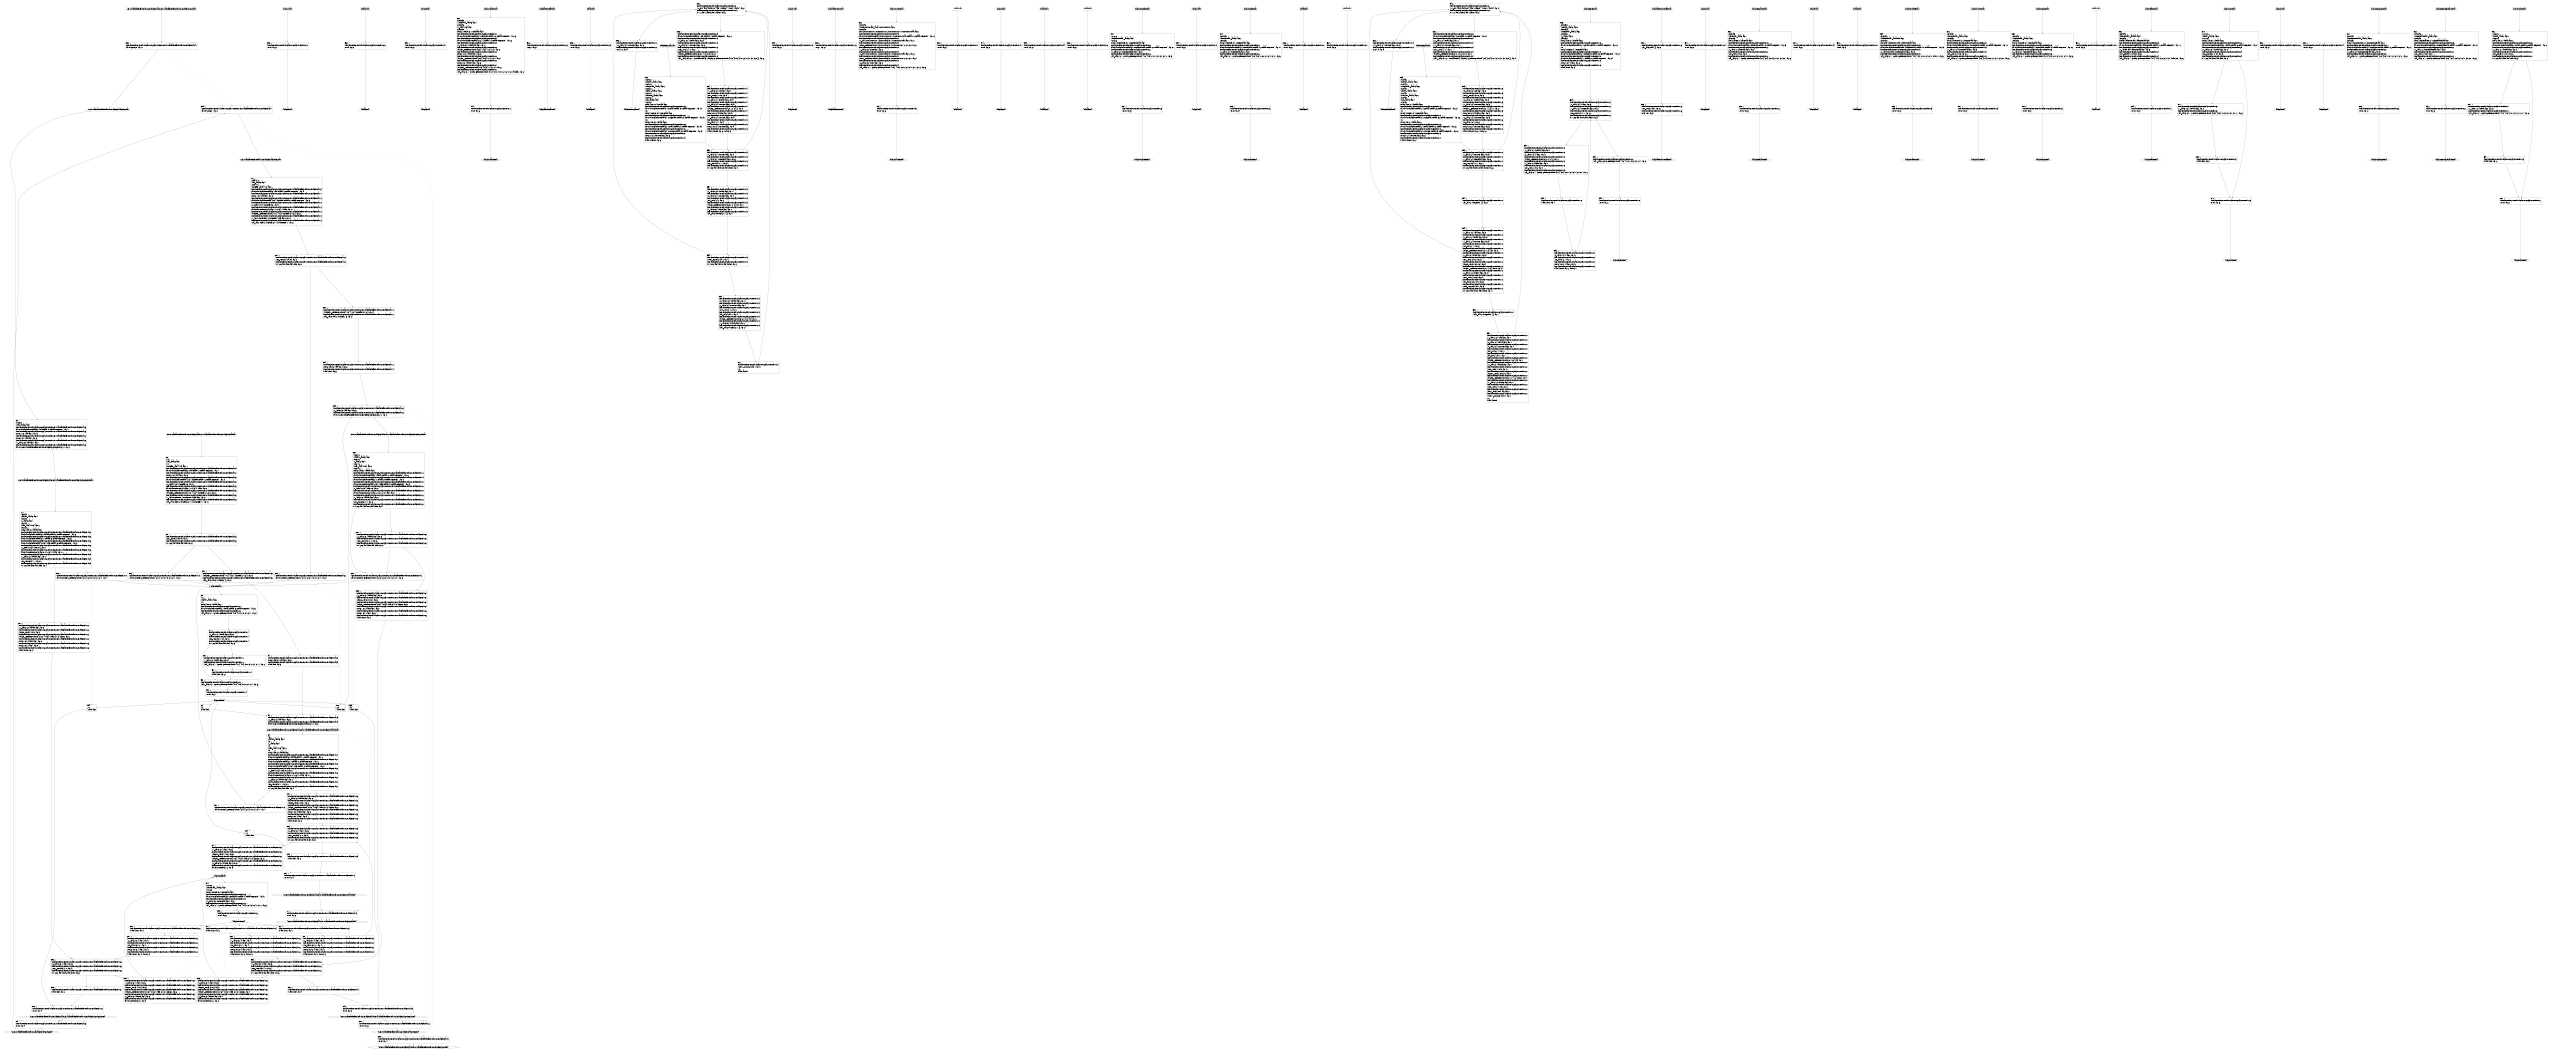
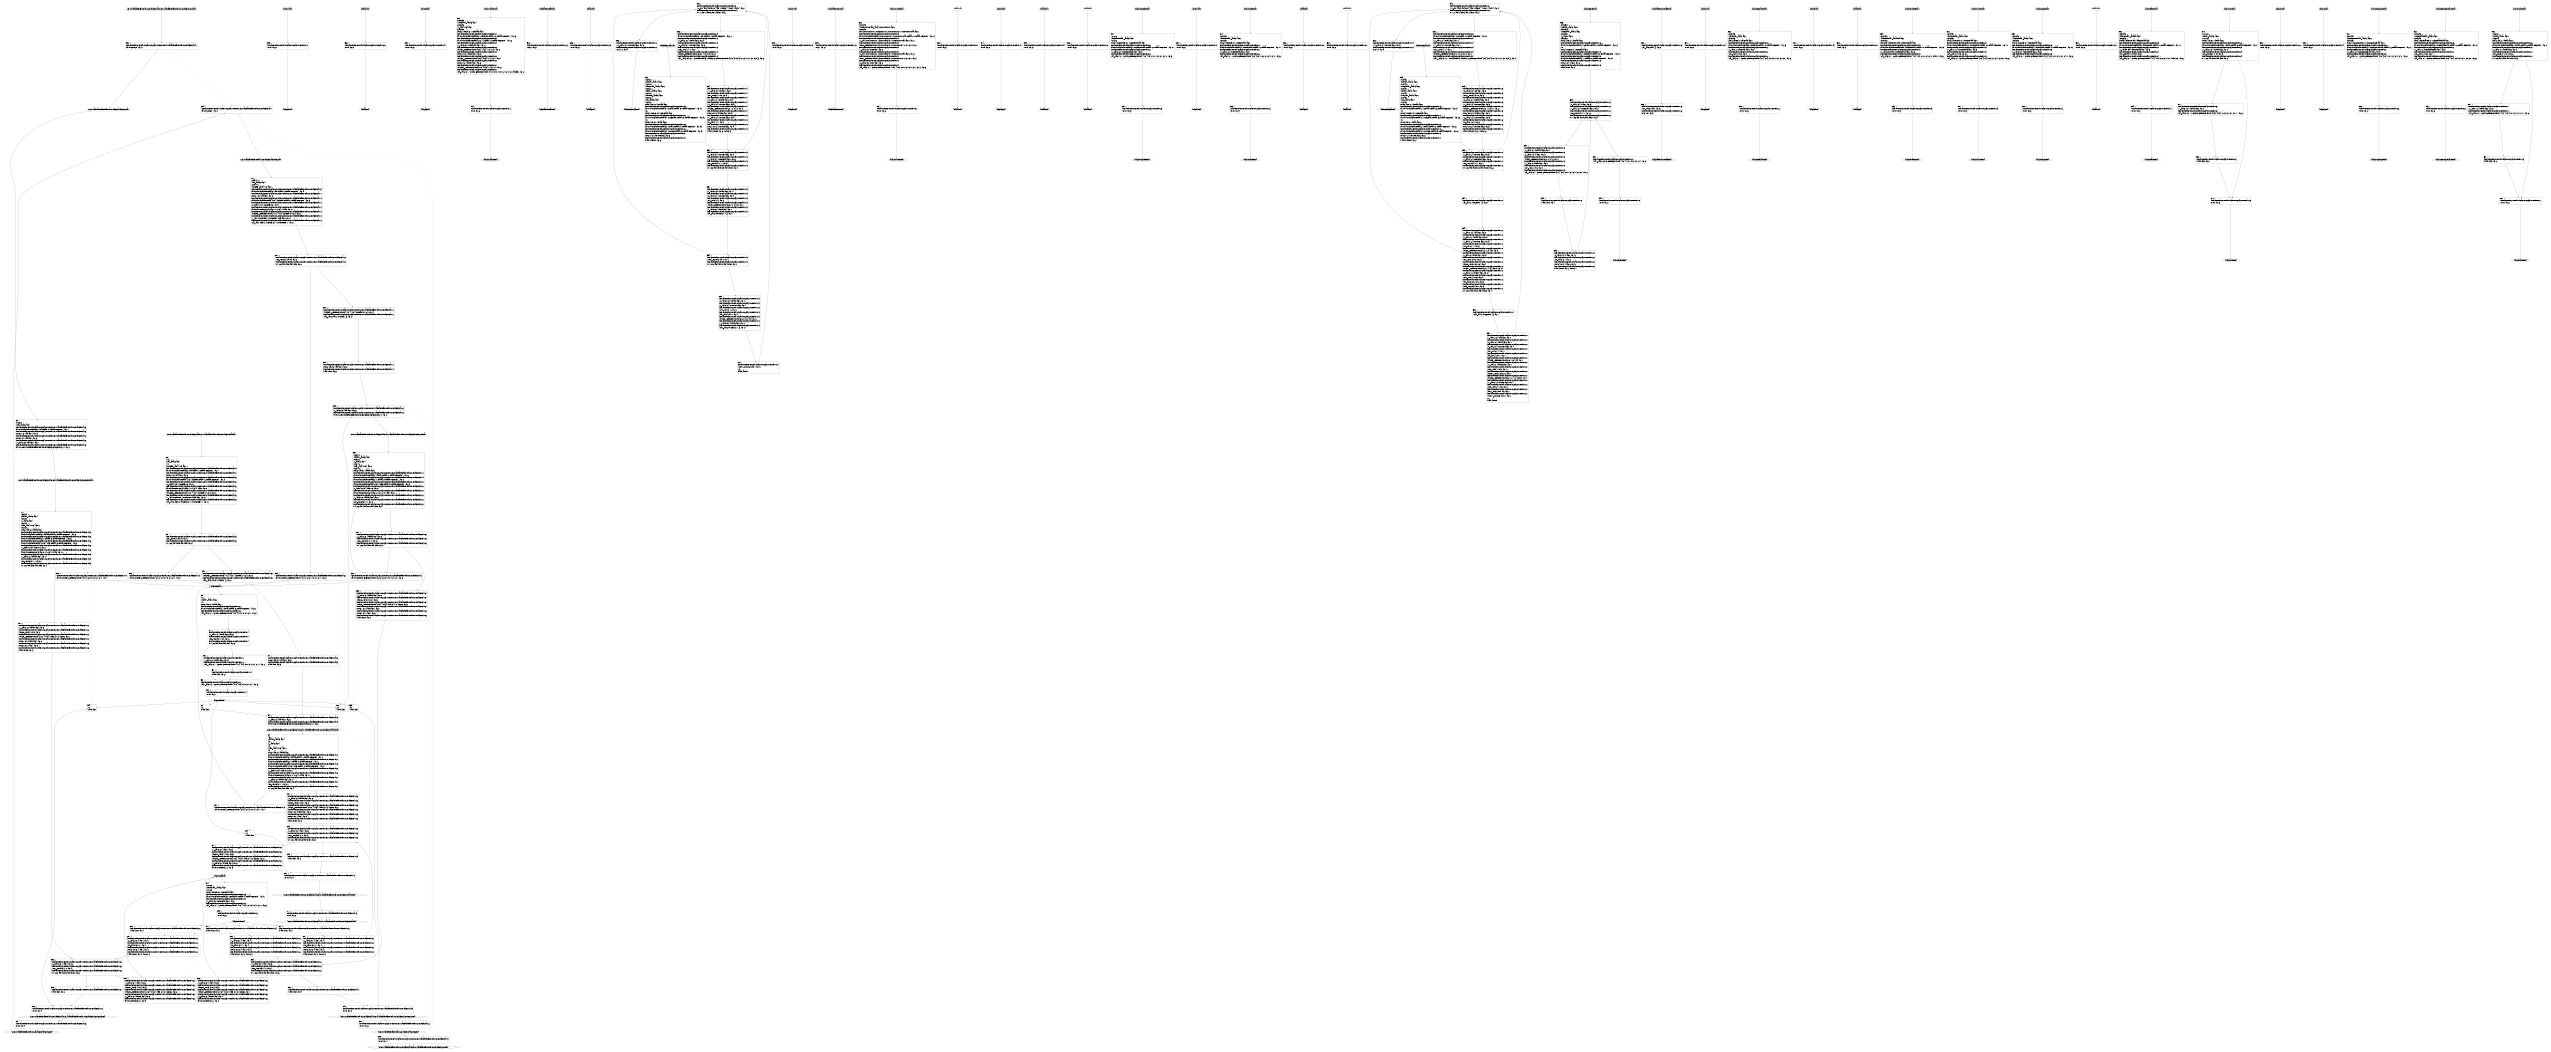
node "io_ll_good8_start": added
